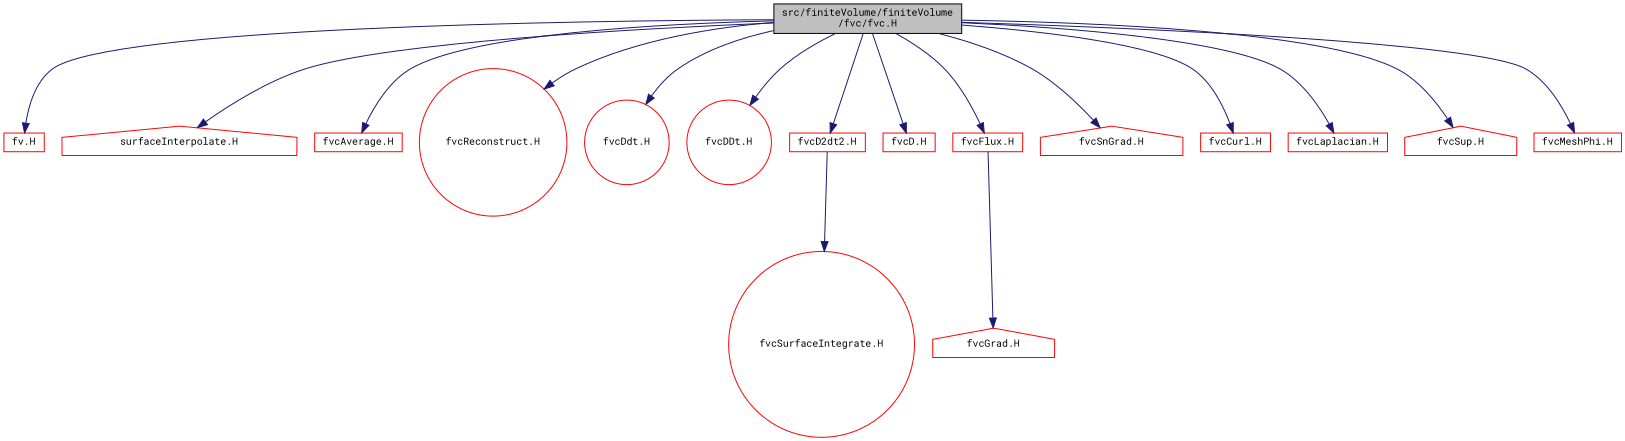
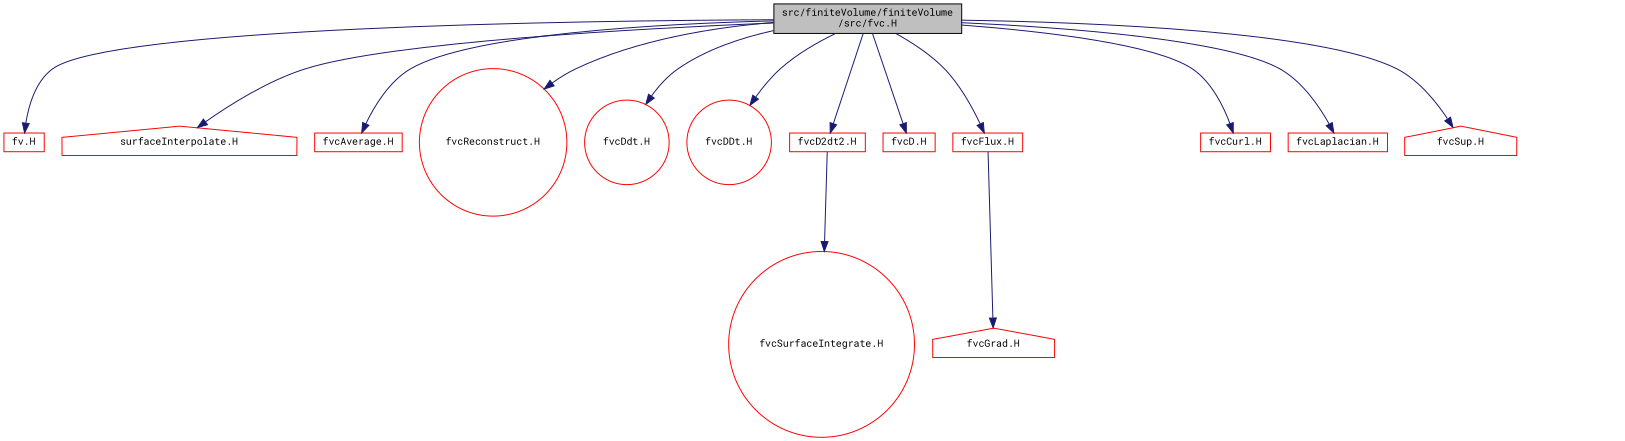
node "src/finiteVolume/finiteVolume /fvc/fvc.H": label "src/finiteVolume/finiteVolume /fvc/fvc.H" -> "src/finiteVolume/finiteVolume /src/fvc.H"
node "fvcSnGrad.H": removed
node "fvcMeshPhi.H": removed
